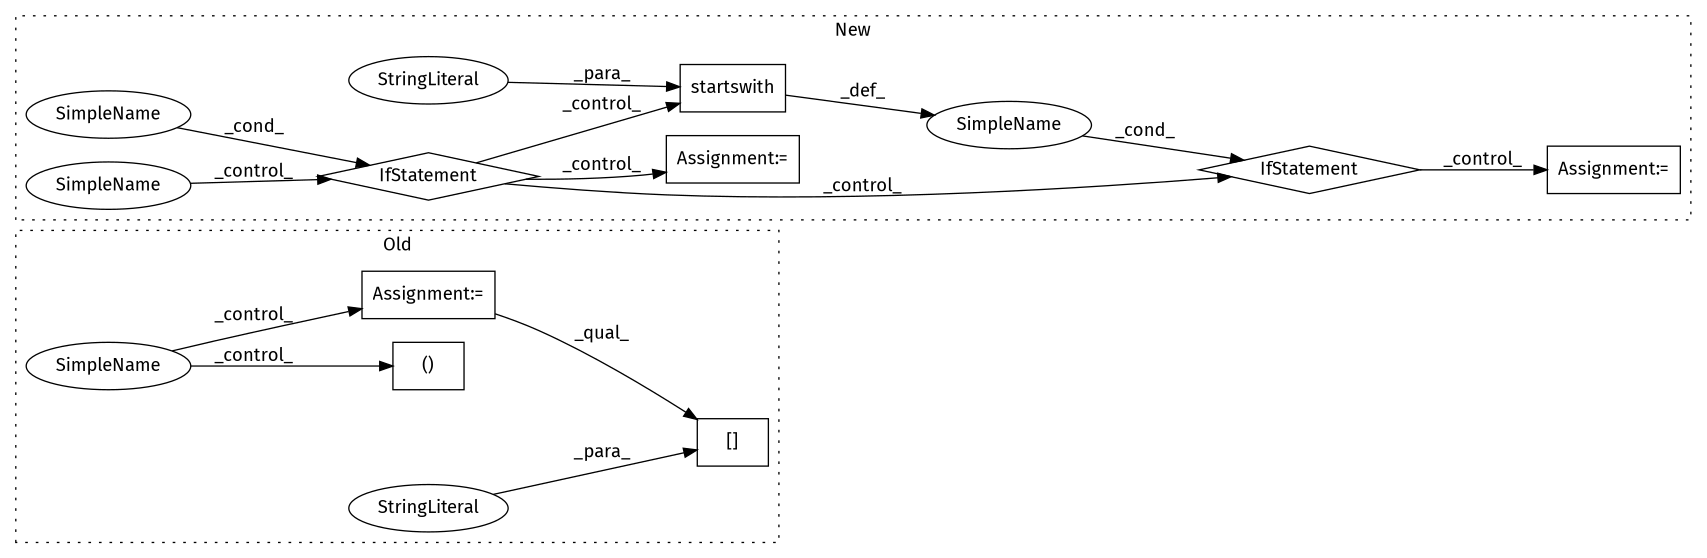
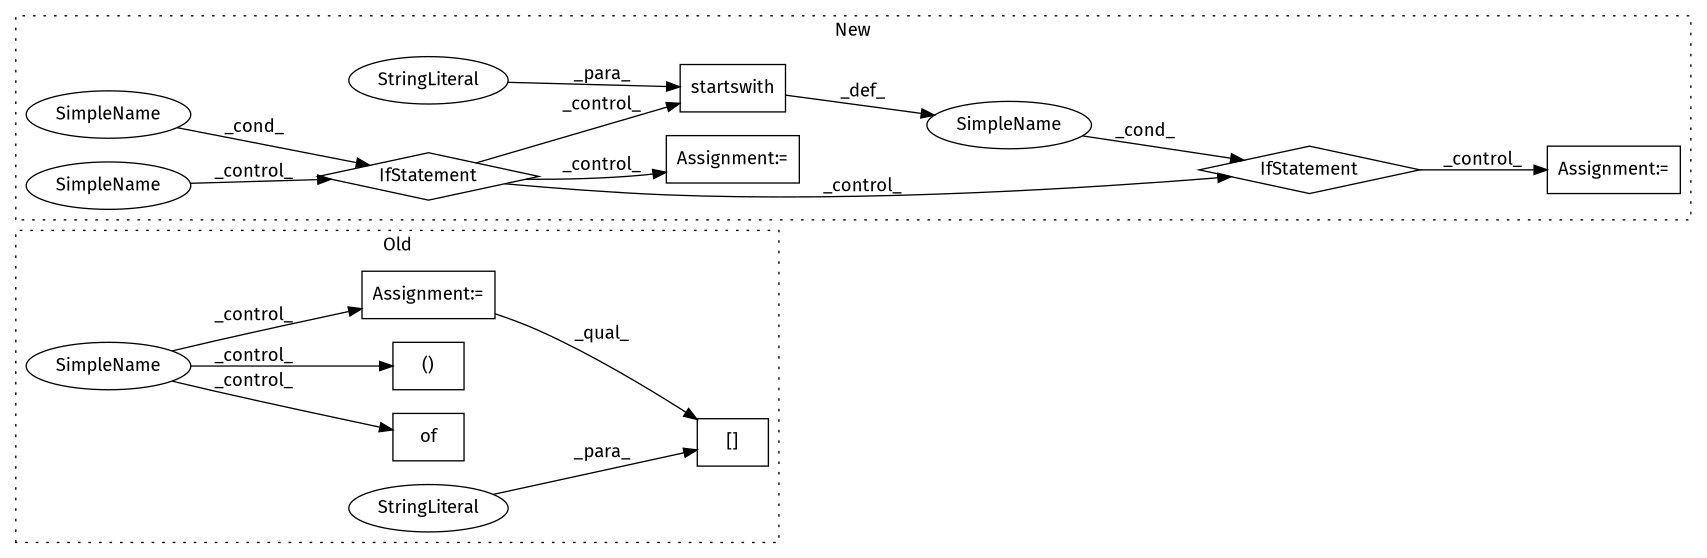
node "of": added
